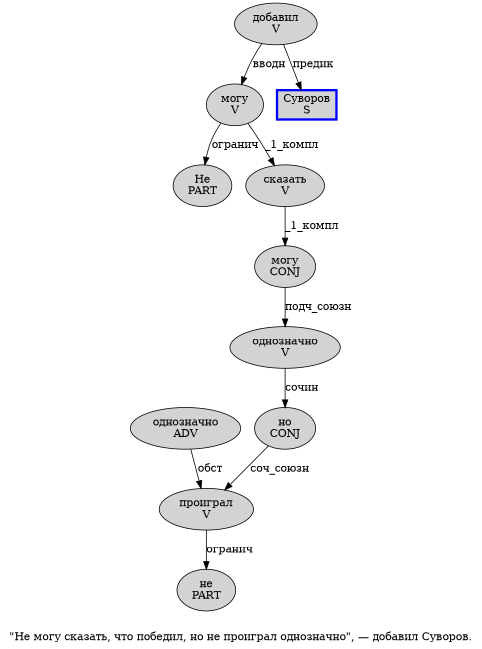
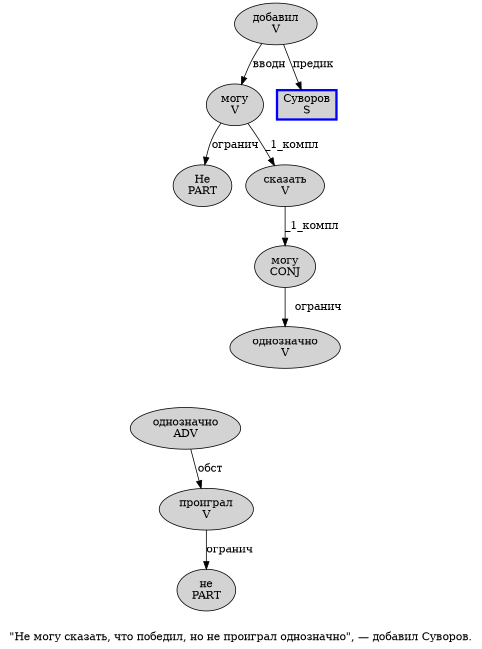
edge "могу CONJ" -> "однозначно V": label "подч_союзн" -> "огранич"
node "но CONJ": removed
